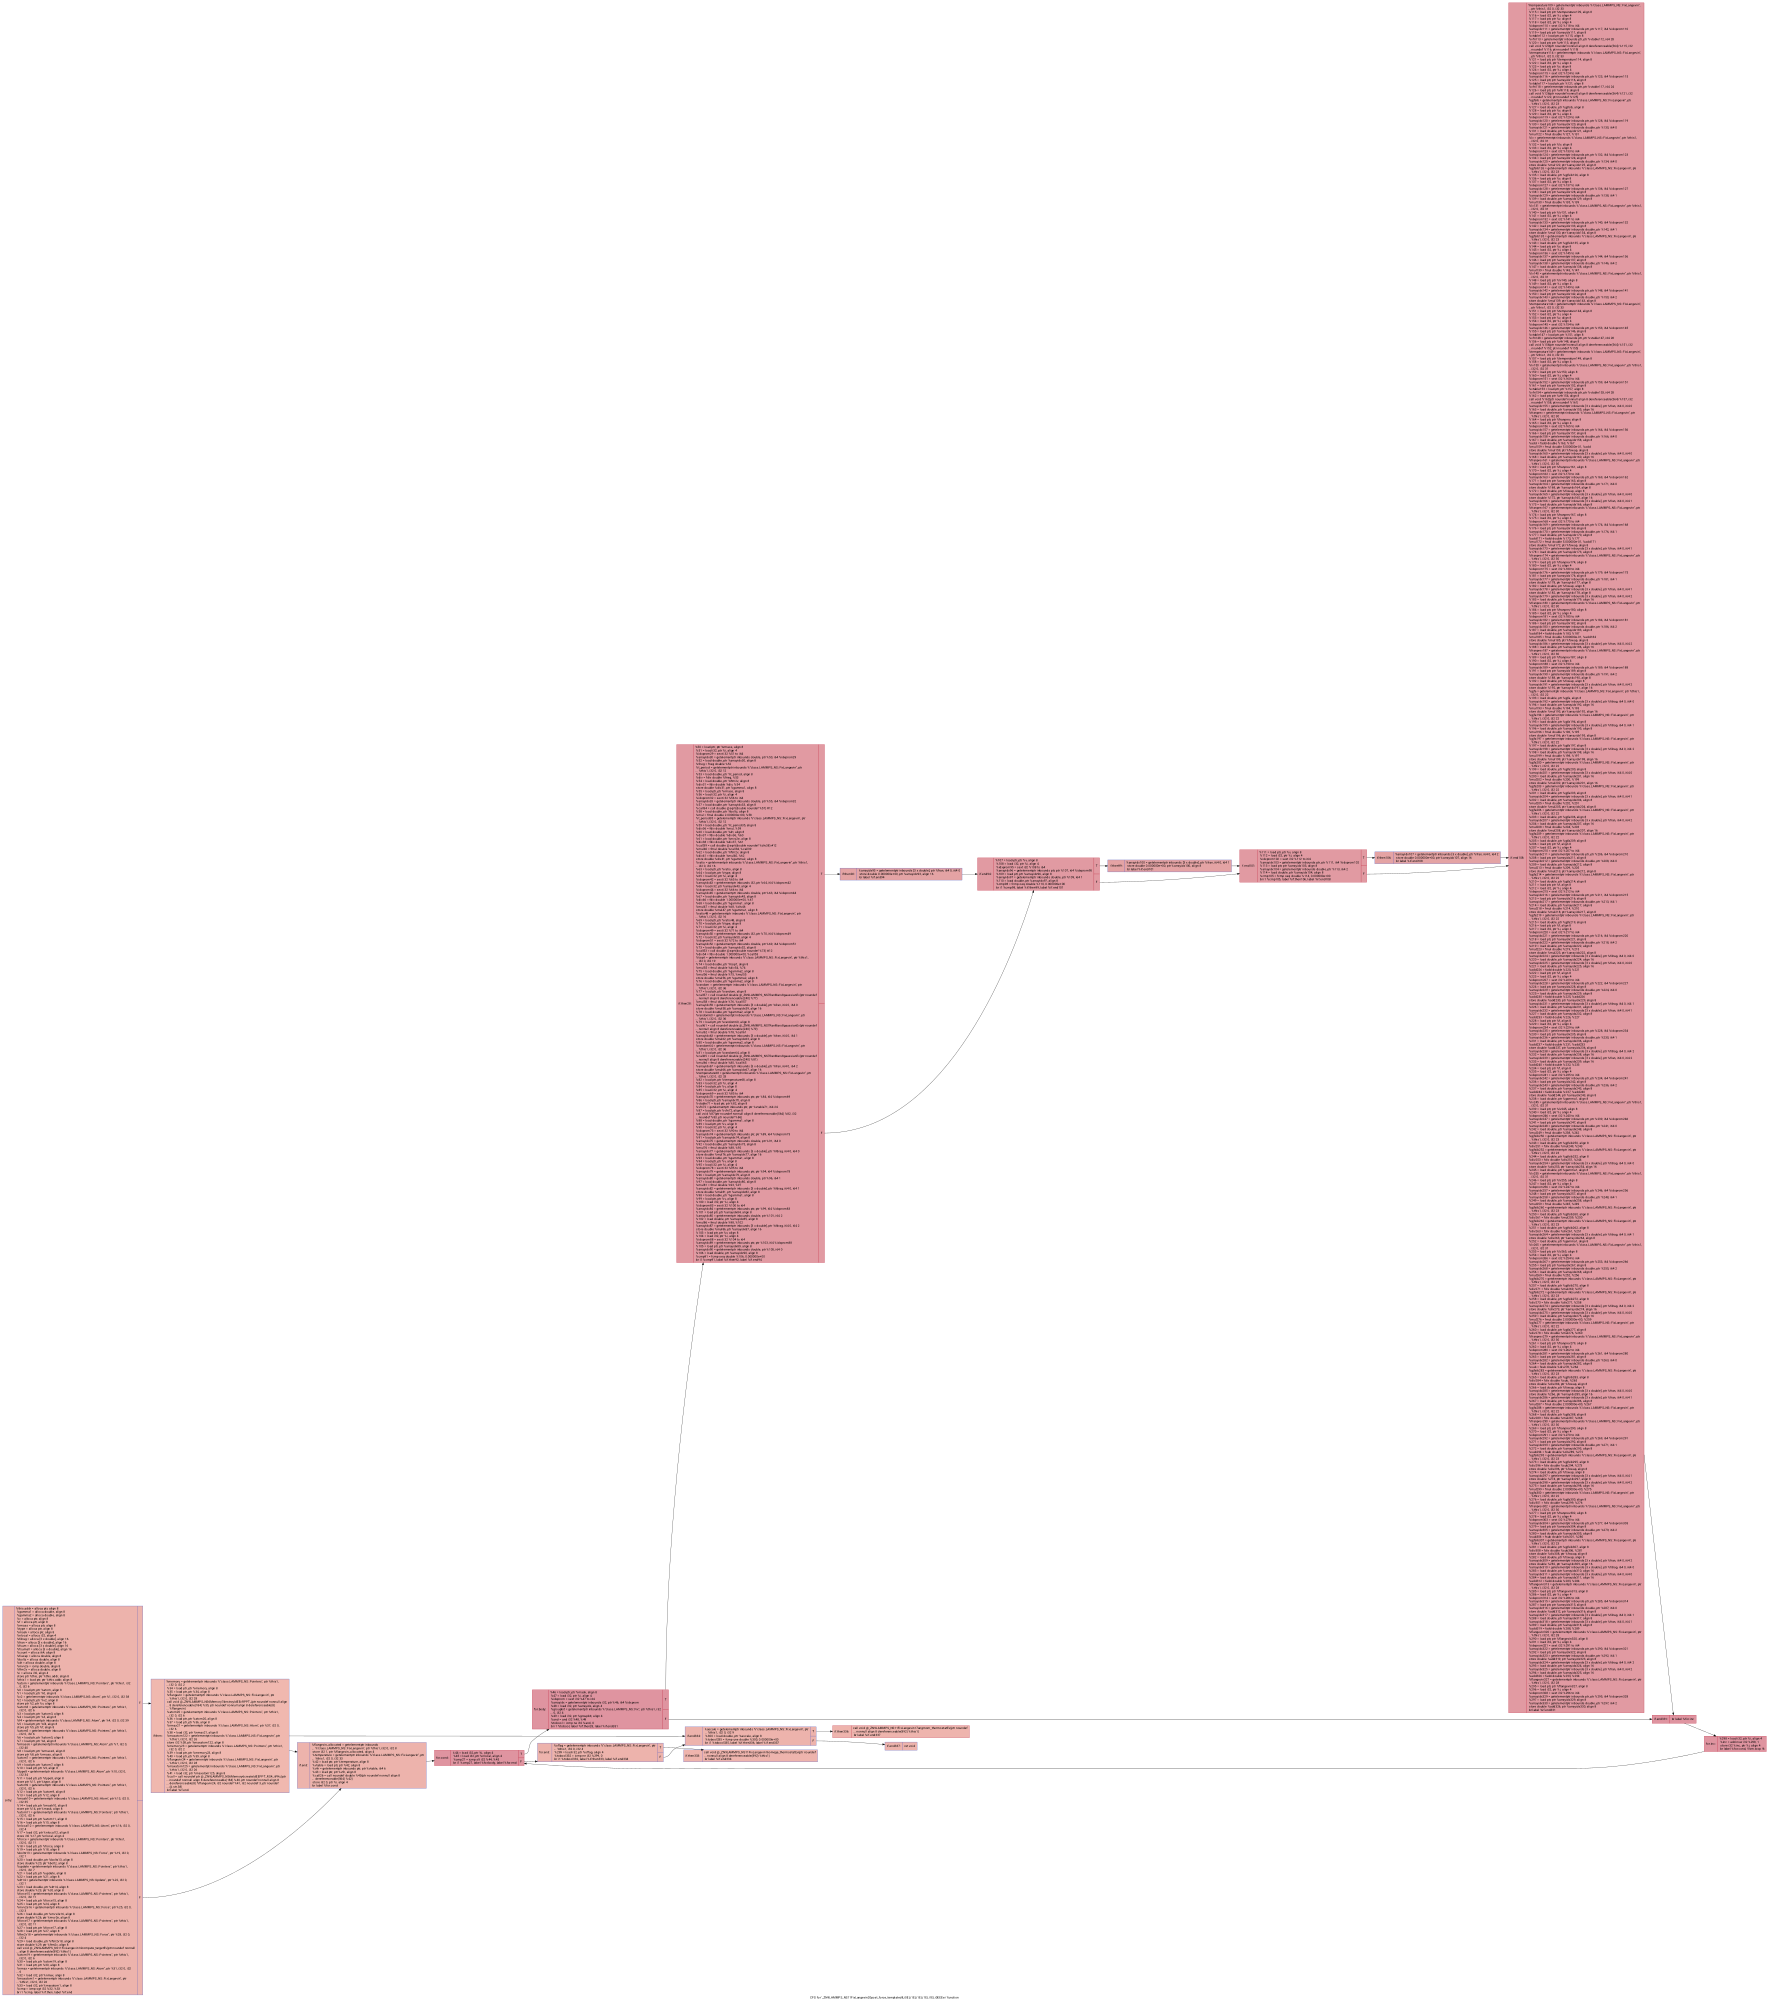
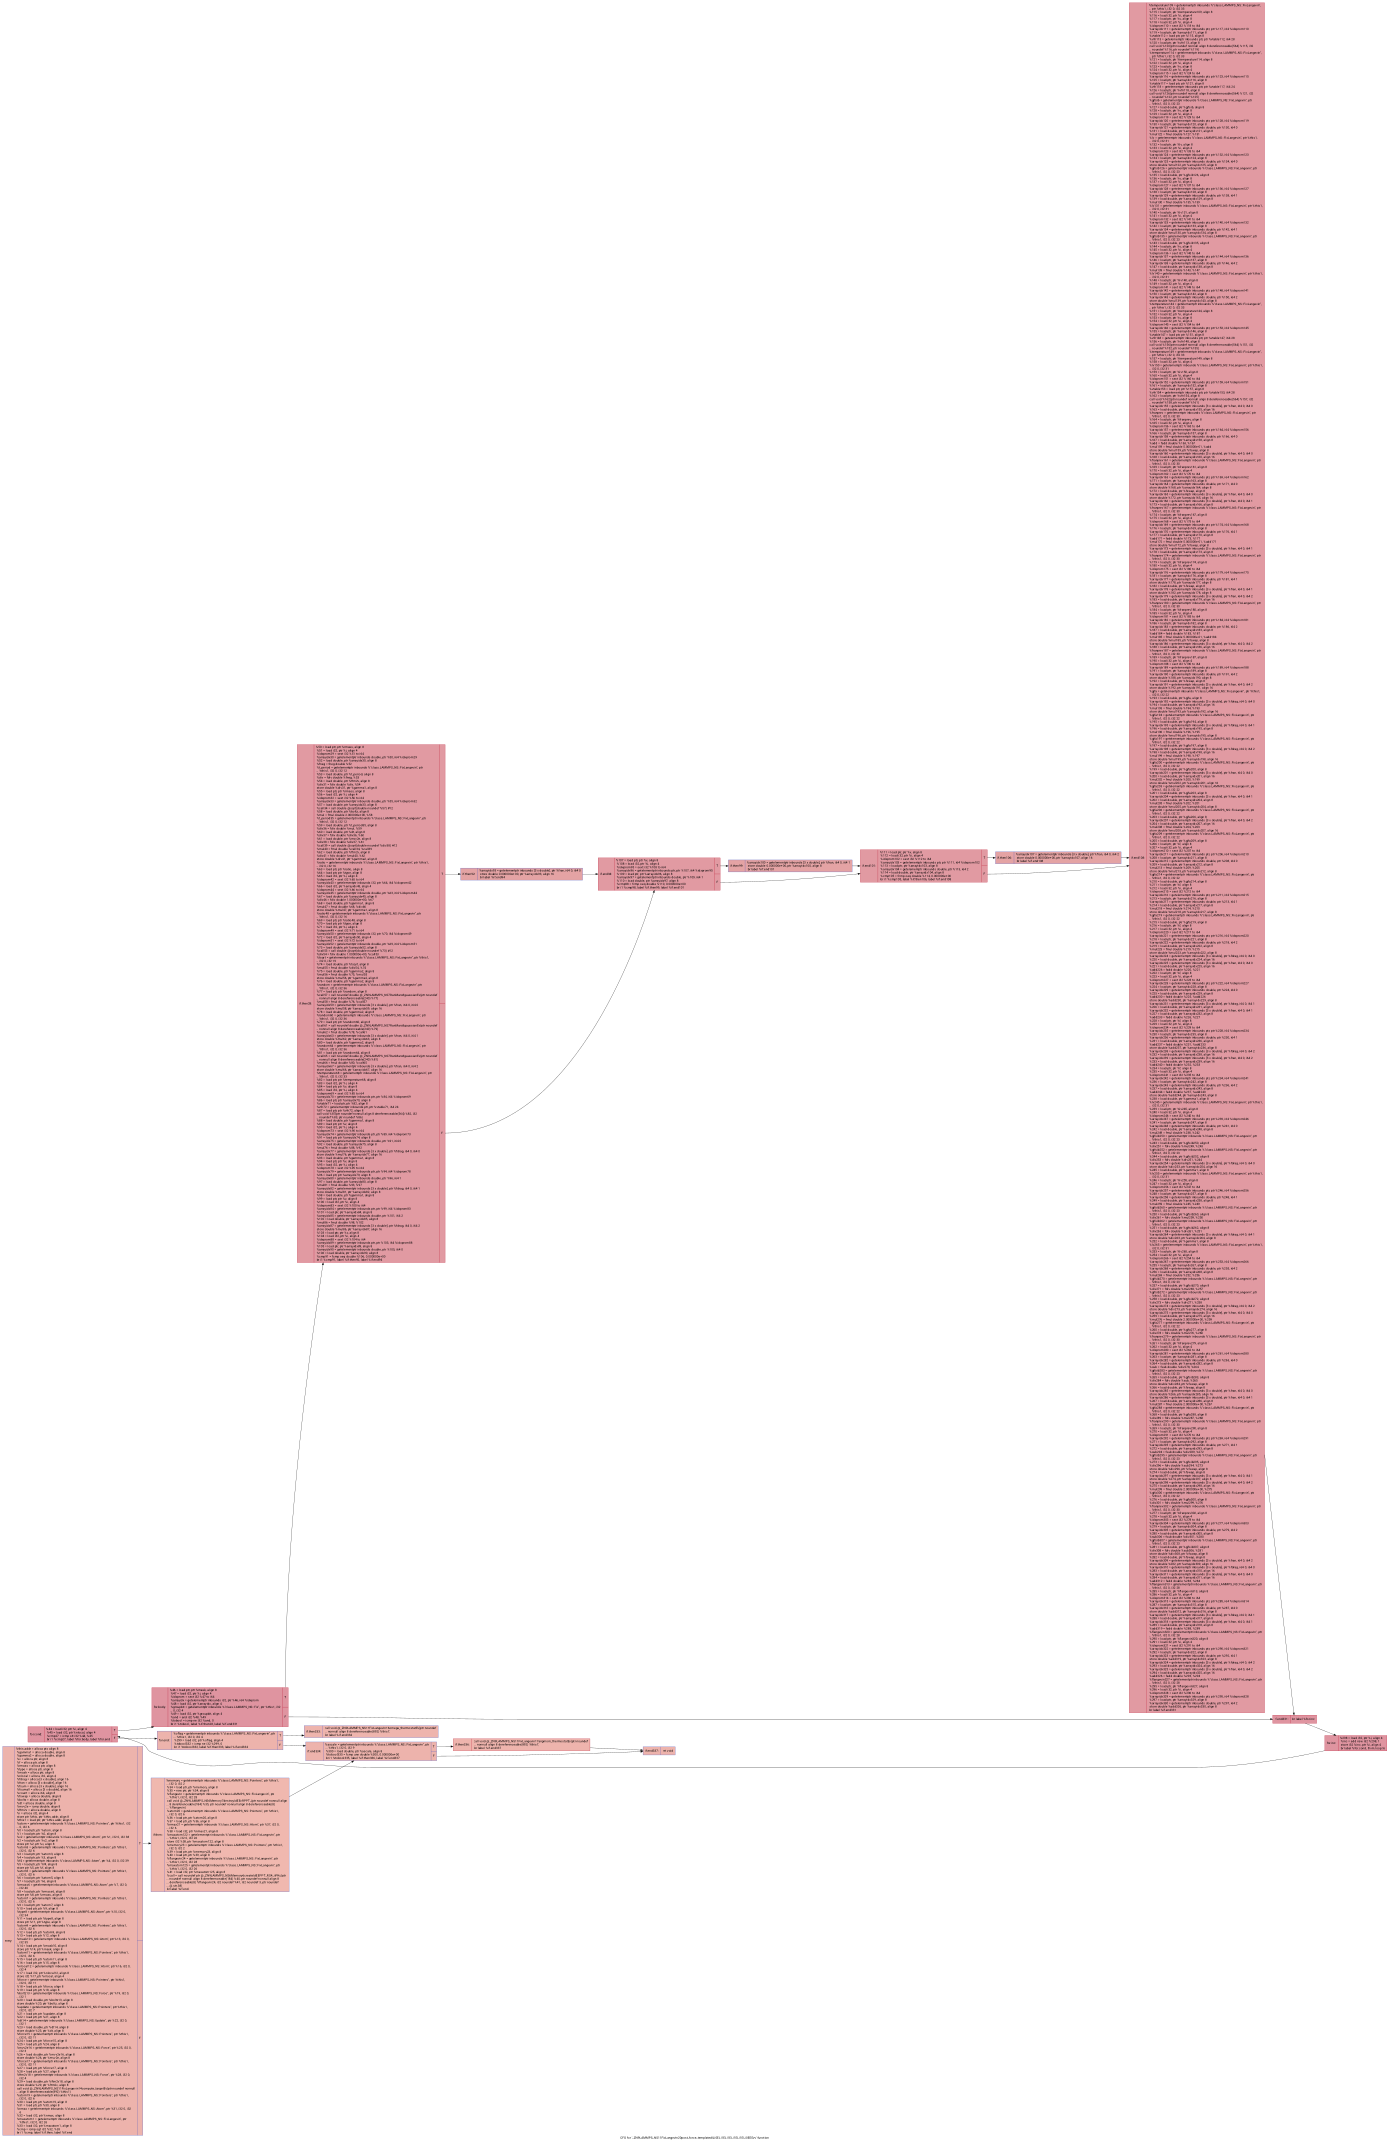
node "if.then:": text "%35 = load ptr, ptr %34, align 8" -> "%35 = nsw ptr, ptr %34, align 8"
edge "if.then336:" -> "if.end337:": added
node "if.end:": removed
